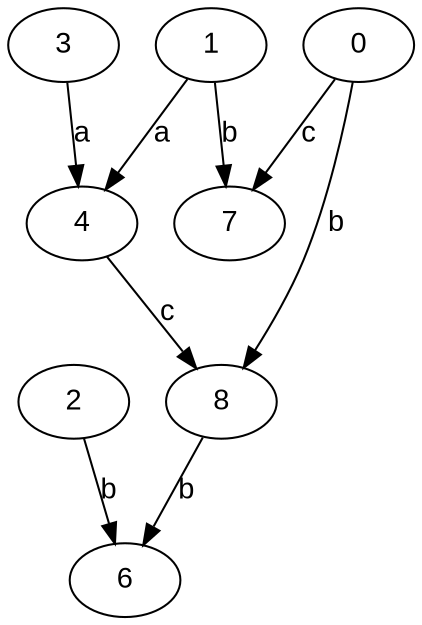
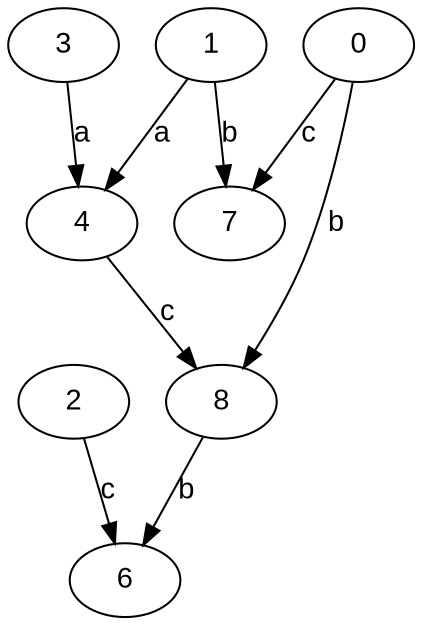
edge "2" -> "6": label "b" -> "c"
